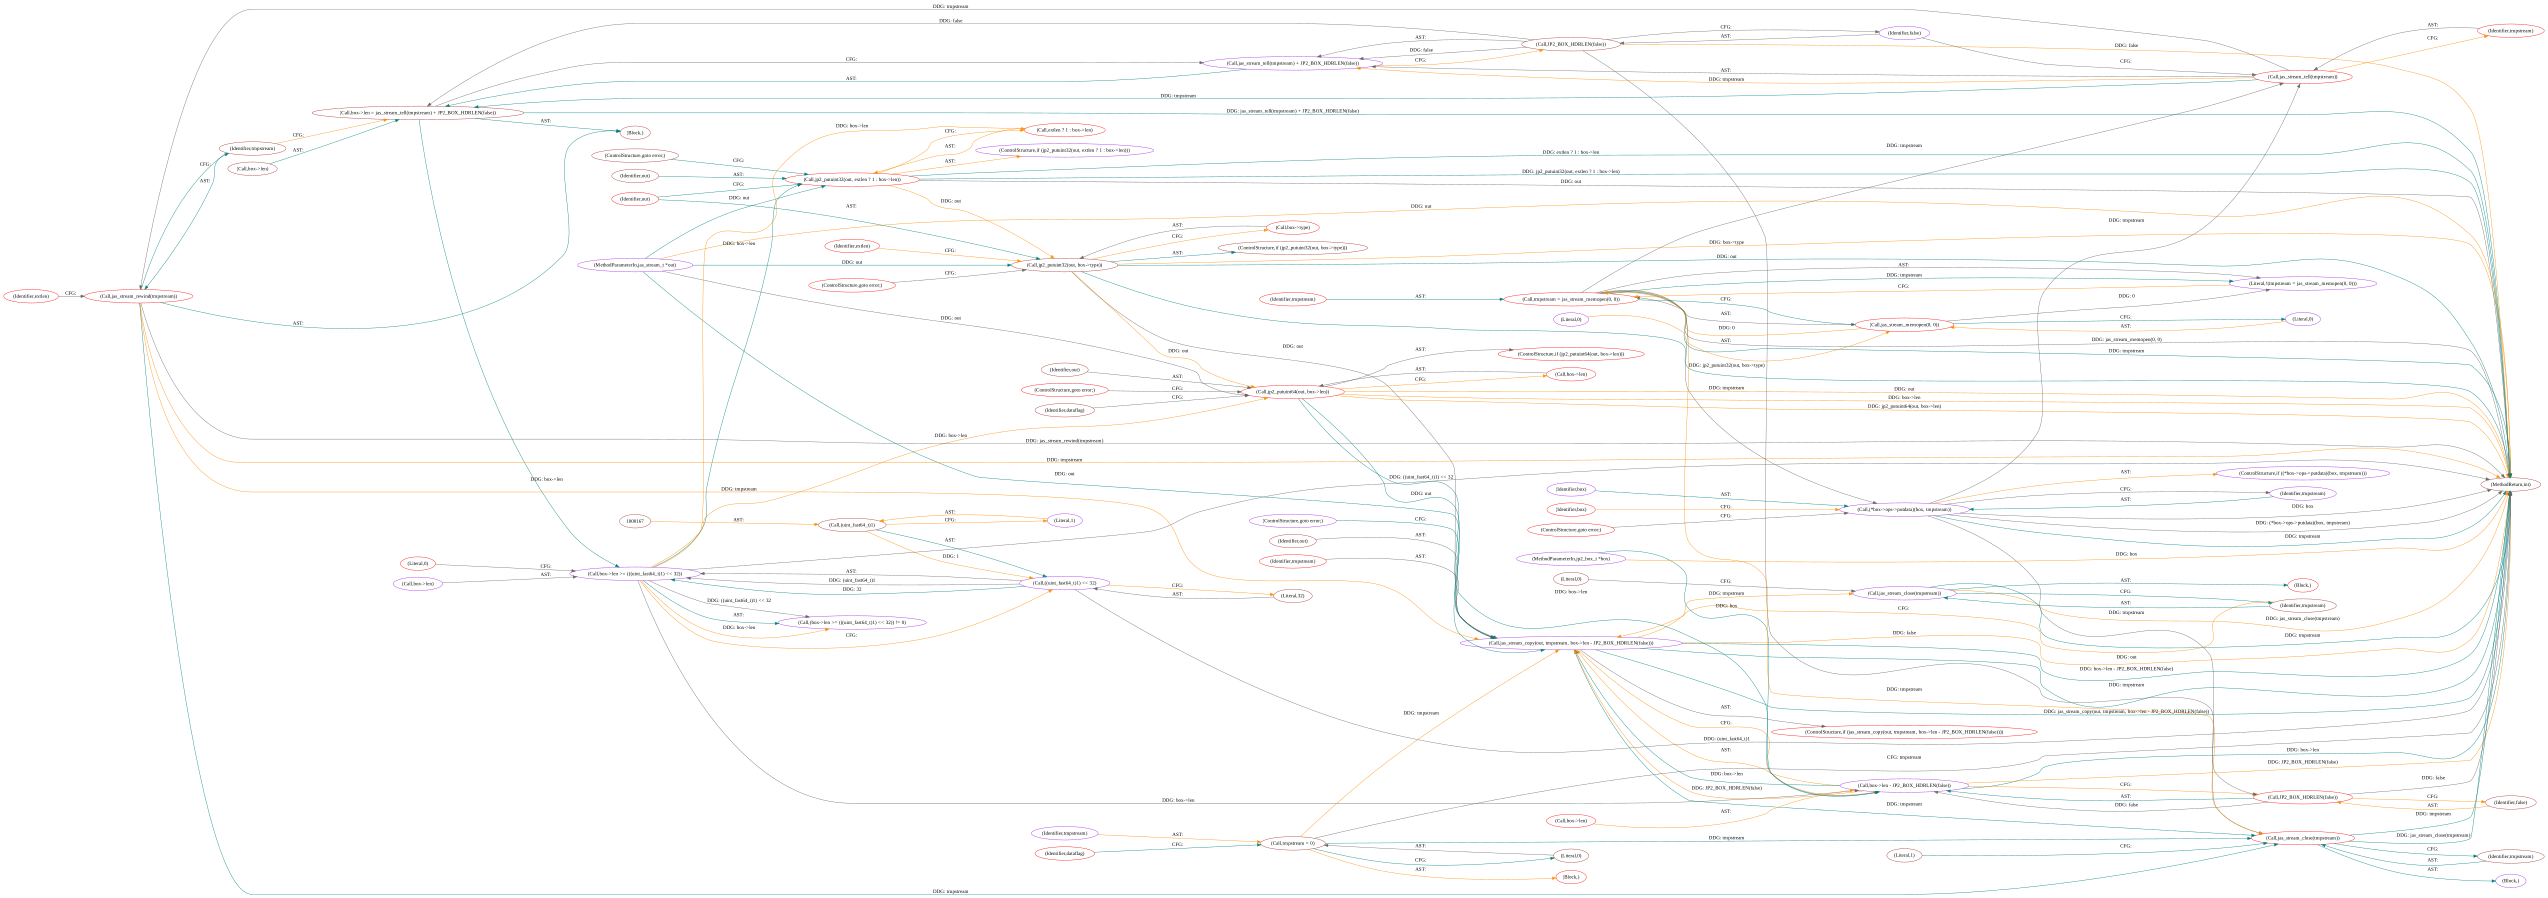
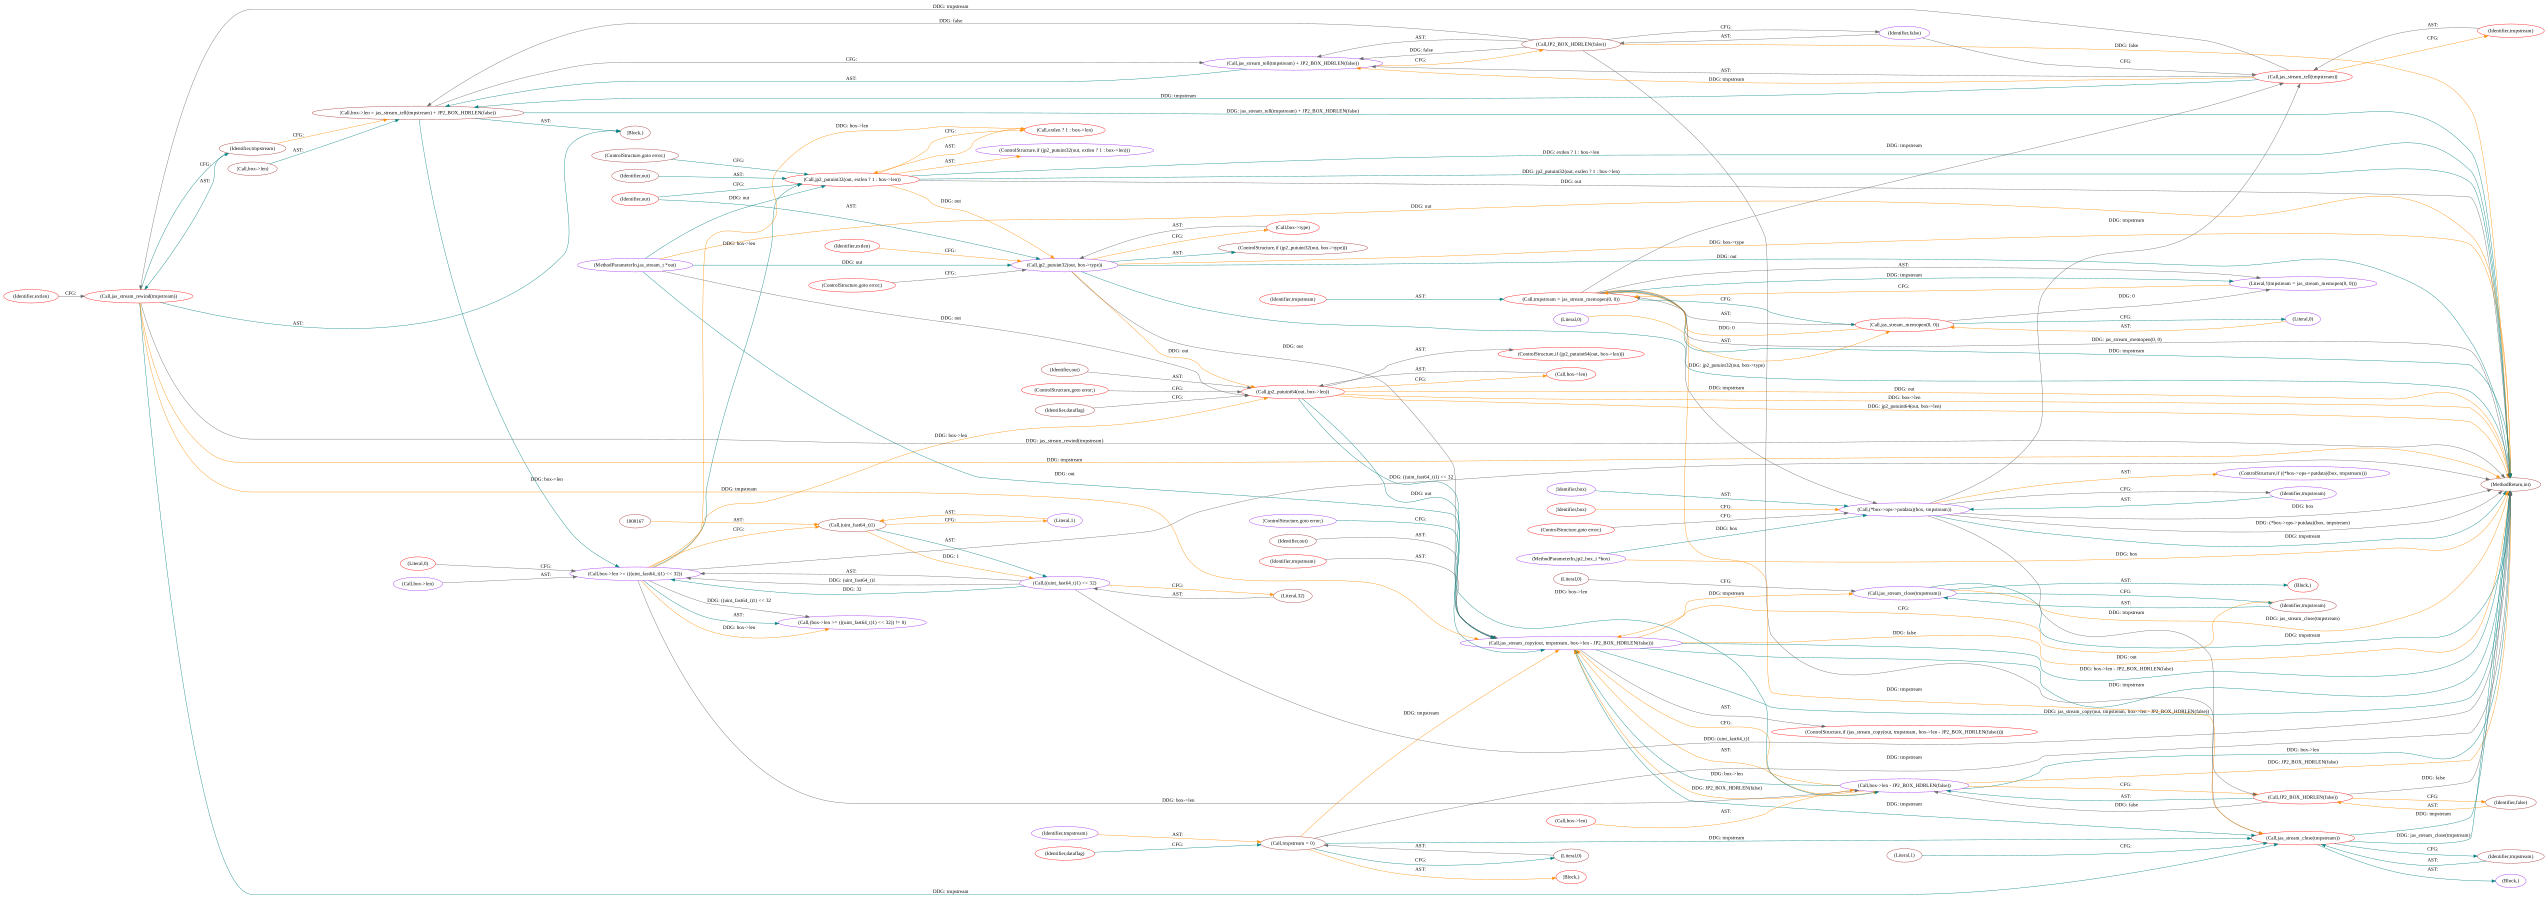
node "(Call,jp2_putuint32(out, box->type))": color brown -> purple
edge "(MethodParameterIn,jp2_box_t *box)" -> "(Call,box->len - JP2_BOX_HDRLEN(false))": now "(MethodParameterIn,jp2_box_t *box)" -> "(Call,(*box->ops->putdata)(box, tmpstream))"
edge "(Call,box->len >= (((uint_fast64_t)1) << 32))" -> "(Call,((uint_fast64_t)1) << 32)": now "(Call,box->len >= (((uint_fast64_t)1) << 32))" -> "(Call,(uint_fast64_t)1)"
edge "(Call,tmpstream = 0)" -> "(MethodReturn,int)": label "CFG: tmpstream" -> "DDG: tmpstream"
